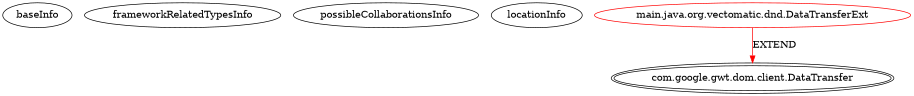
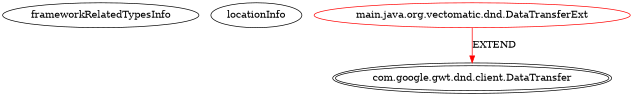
node "baseInfo": removed
node "possibleCollaborationsInfo": removed
node "com.google.gwt.dom.client.DataTransfer": label "com.google.gwt.dom.client.DataTransfer" -> "com.google.gwt.dnd.client.DataTransfer"
